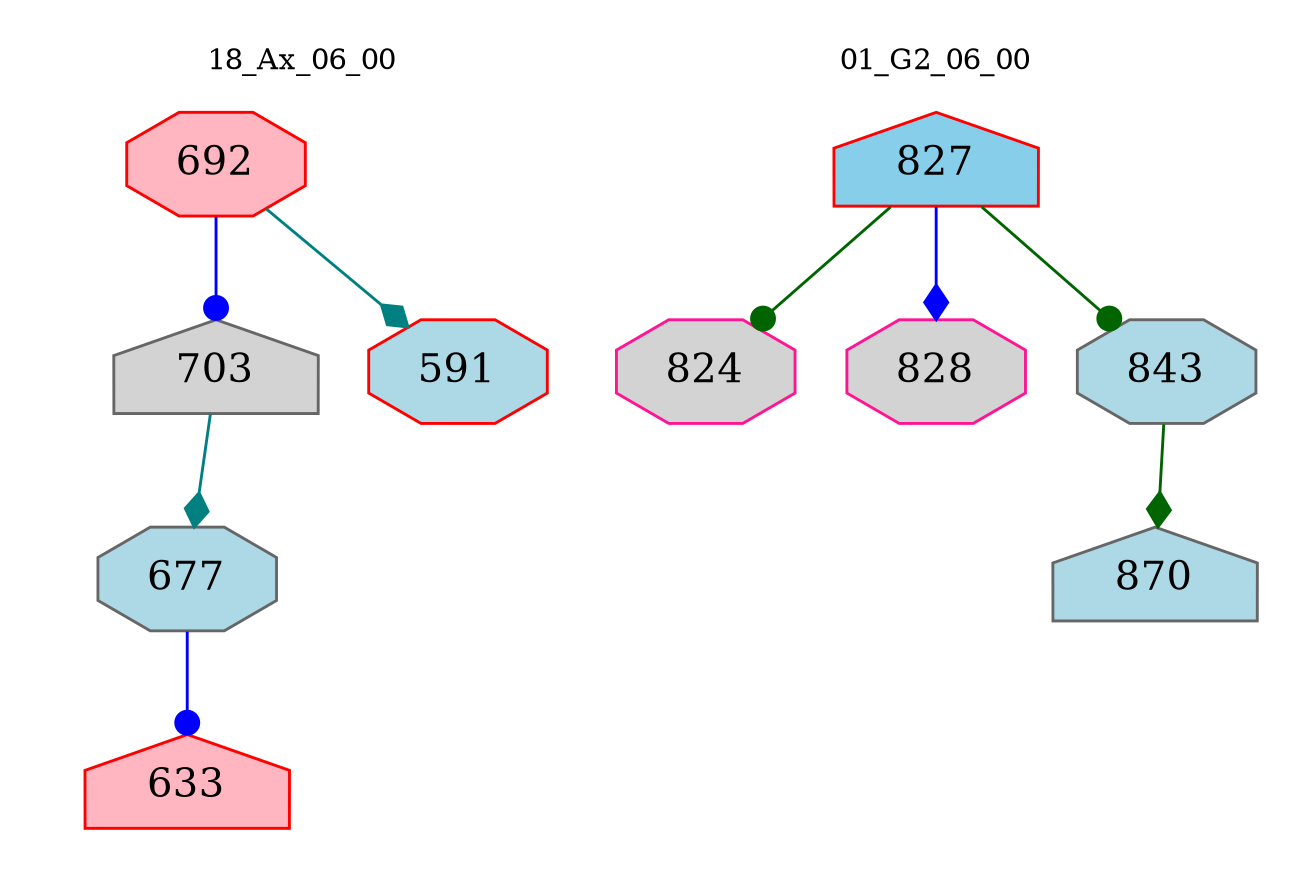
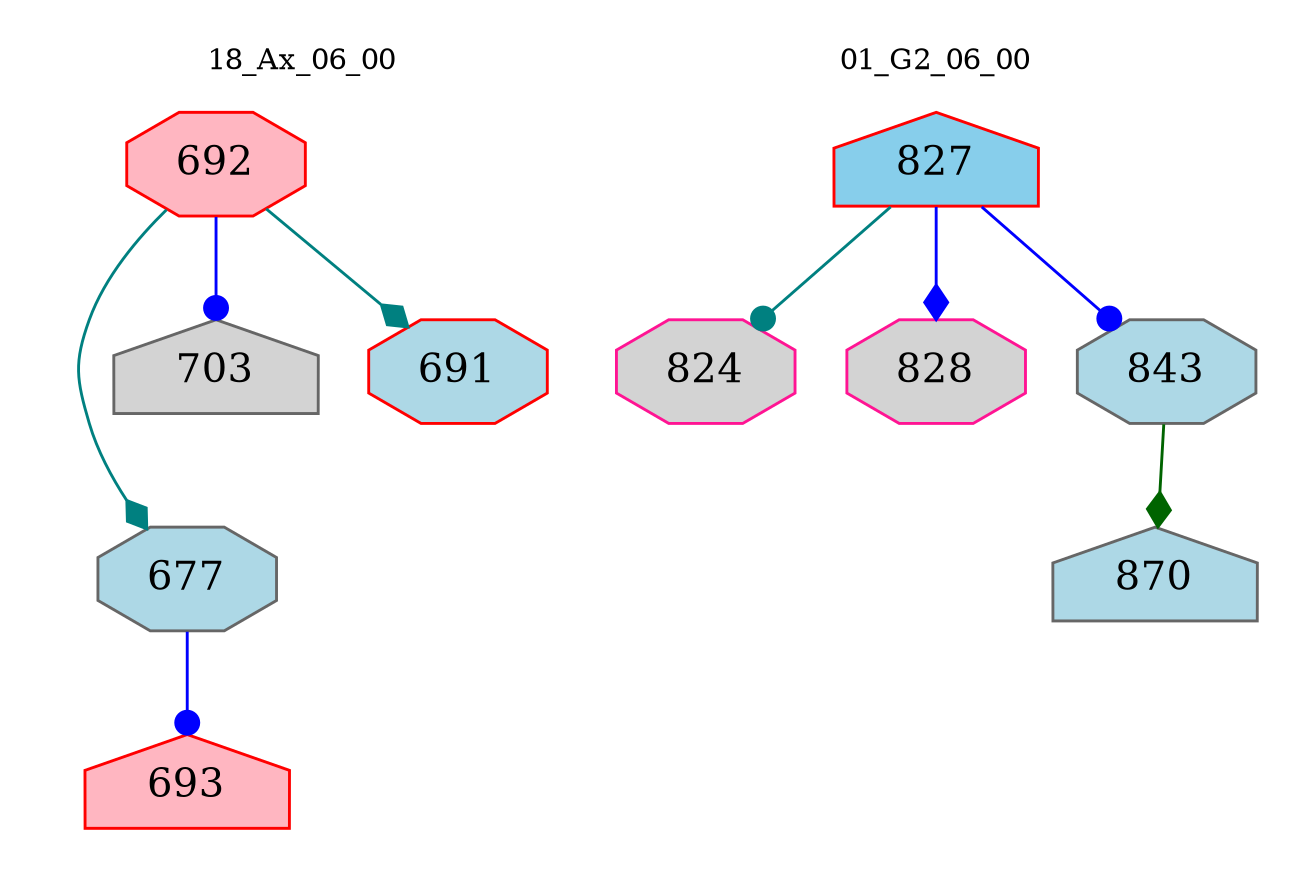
edge "827" -> "824": color darkgreen -> teal
edge "827" -> "843": color darkgreen -> blue
node "591": label "591" -> "691"
edge "703" -> "677": now "692" -> "677"
node "633": label "633" -> "693"
